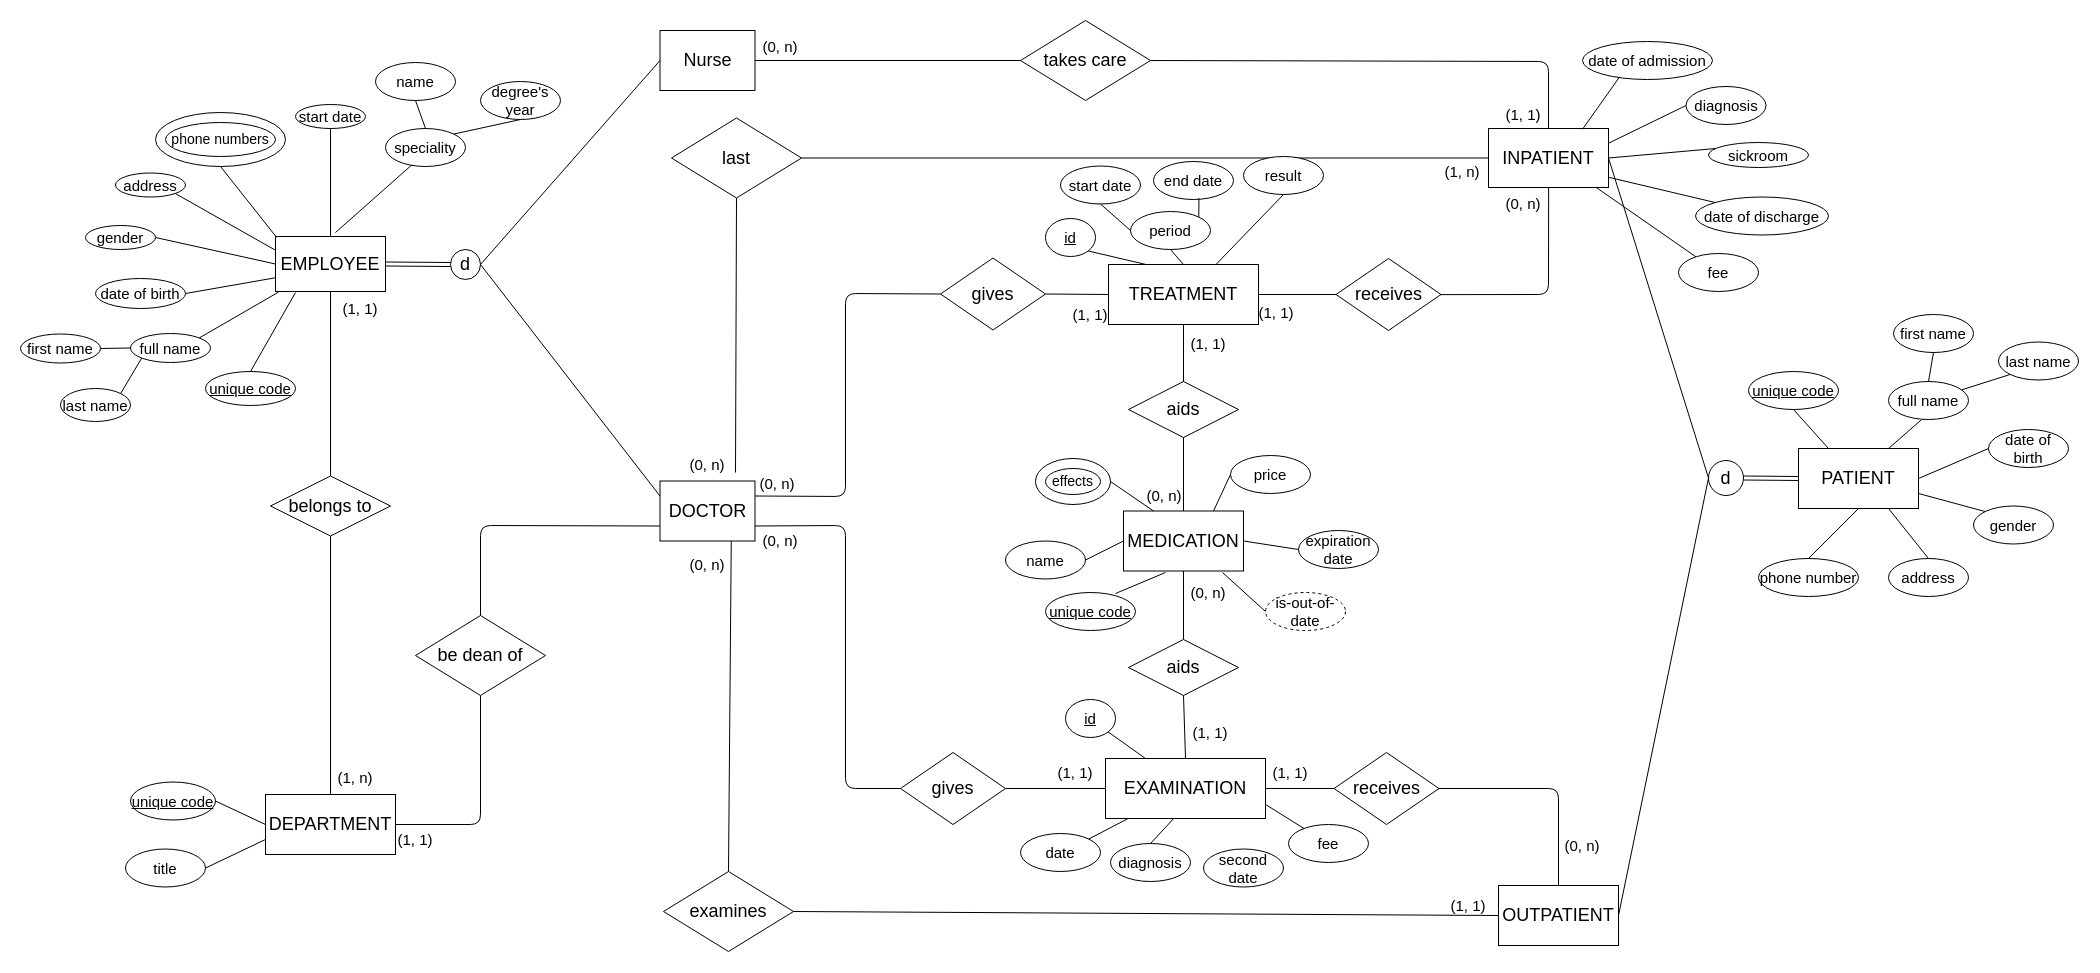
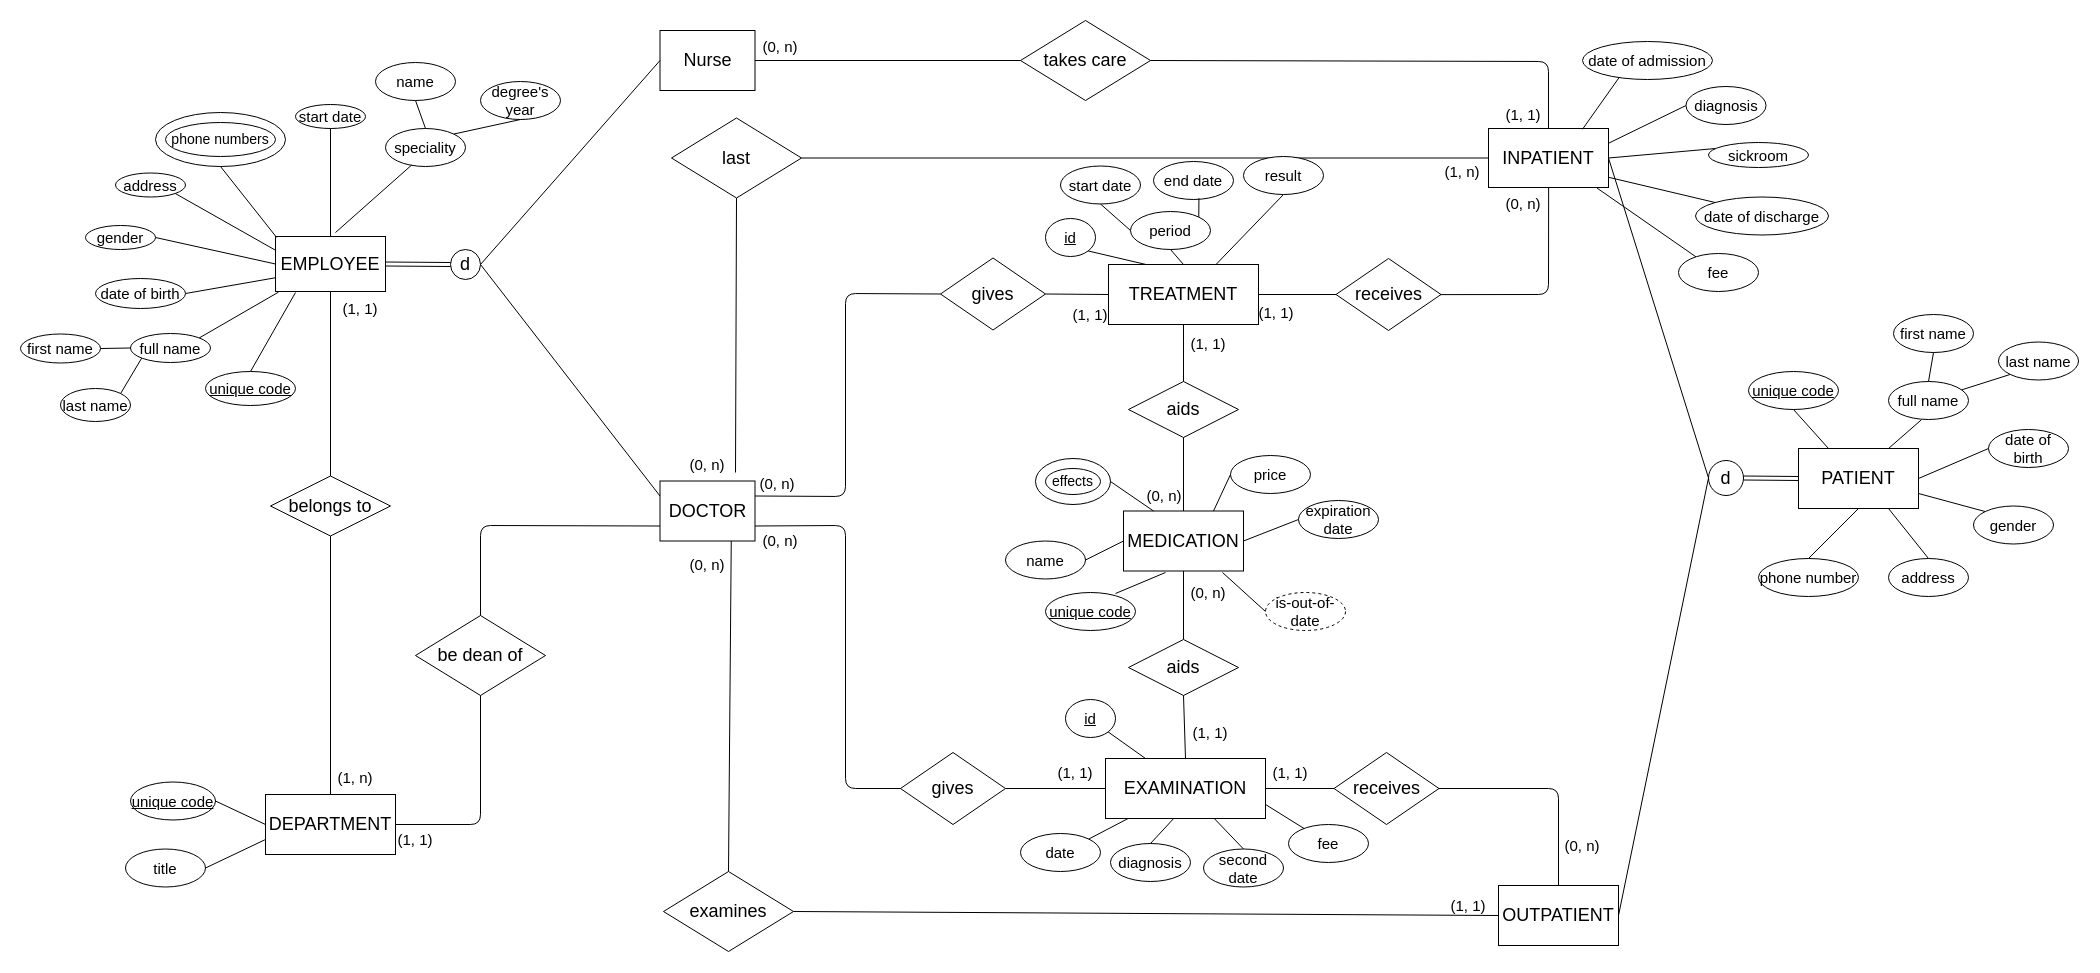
node "expiration date": moved (1339, 550) -> (1339, 520)
edge "EXAMINATION" -- "second date": added
